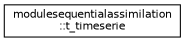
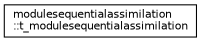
node "modulesequentialassimilation ::t_timeserie": label "modulesequentialassimilation ::t_timeserie" -> "modulesequentialassimilation ::t_modulesequentialassimilation"
